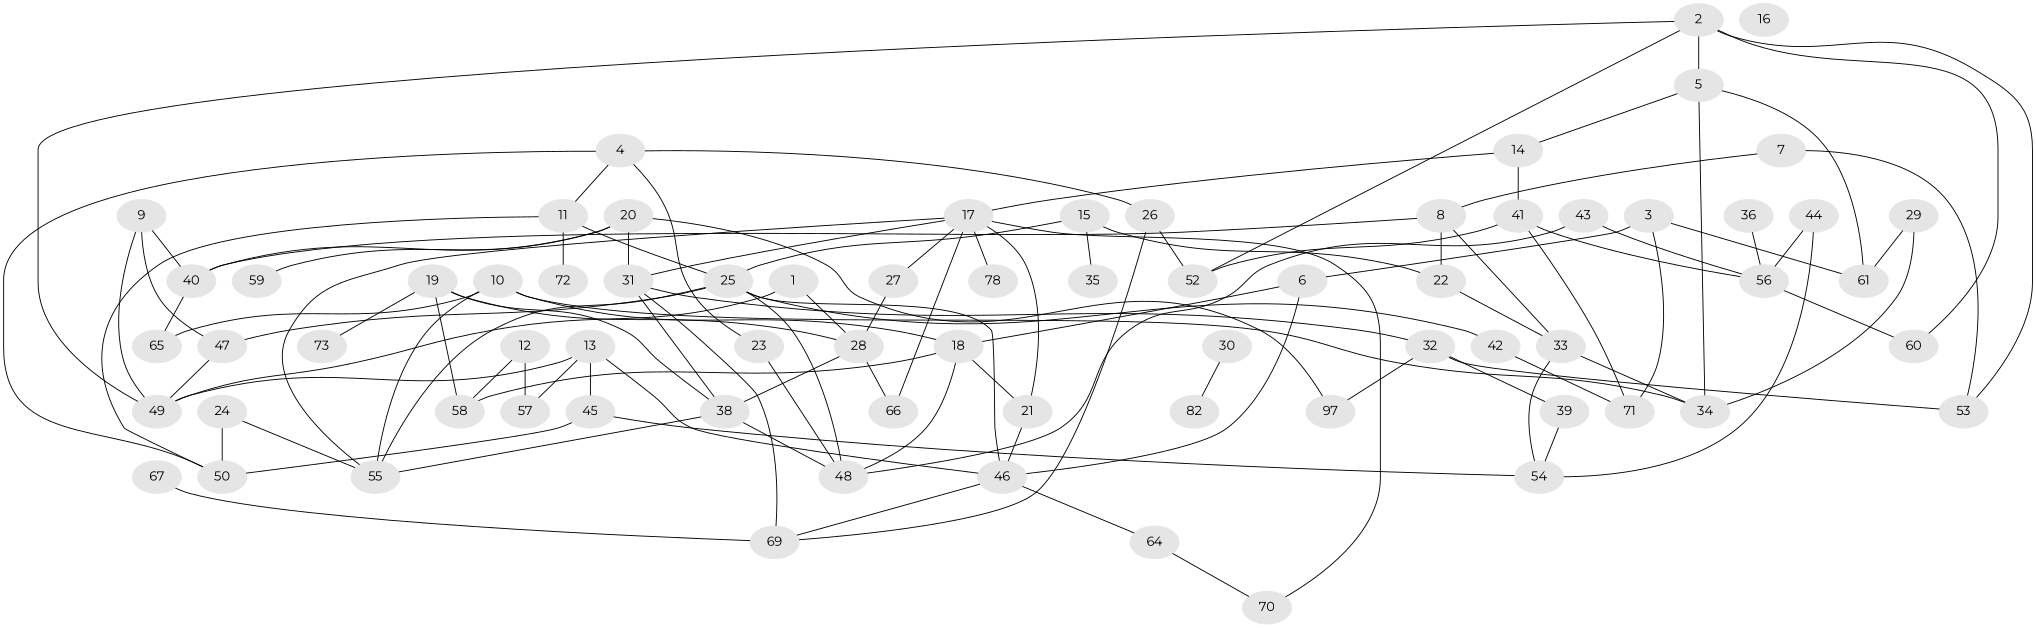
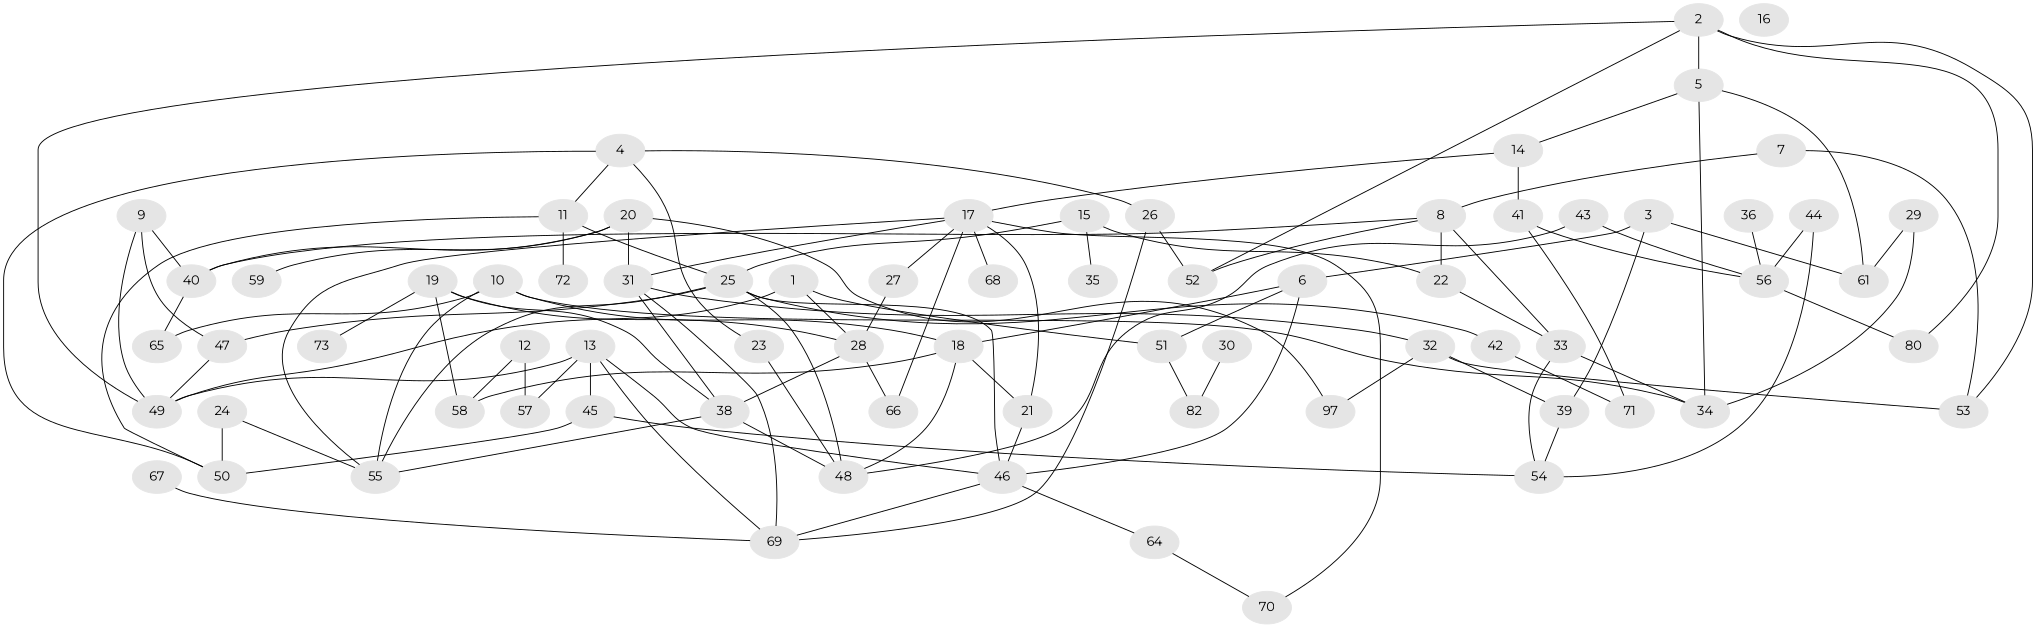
edge "41" -- "52": now "8" -- "52"
node "78": label "78" -> "68"
edge "3" -- "71": now "3" -- "39"
node "51": added
node "60": label "60" -> "80"
edge "13" -- "69": added
